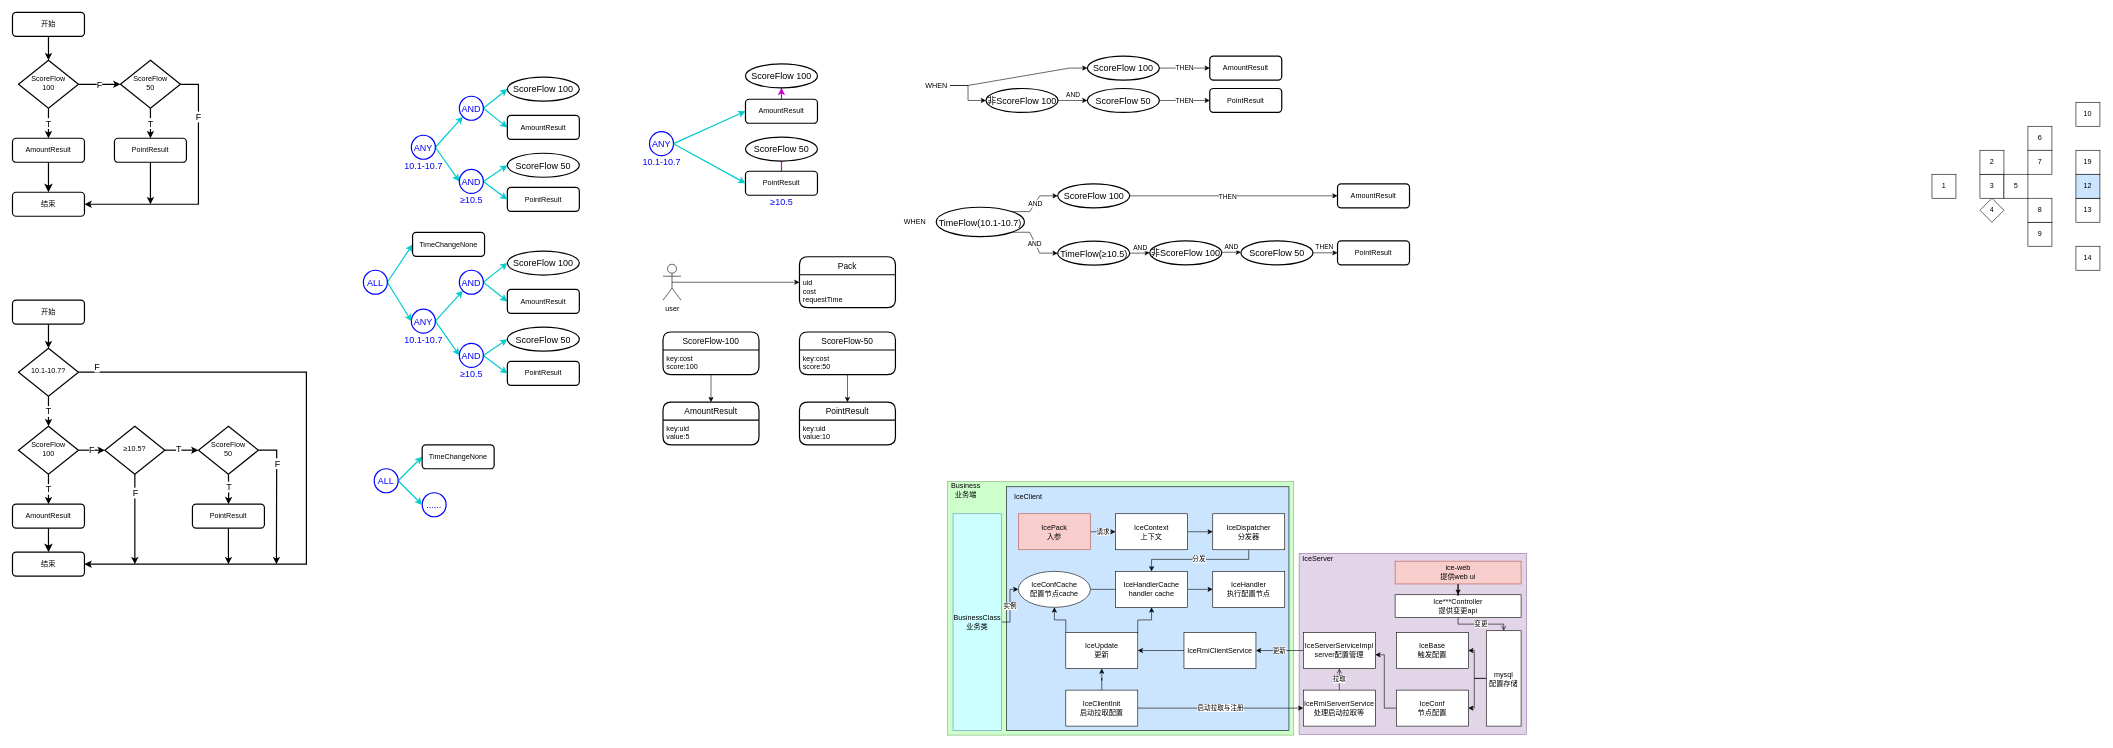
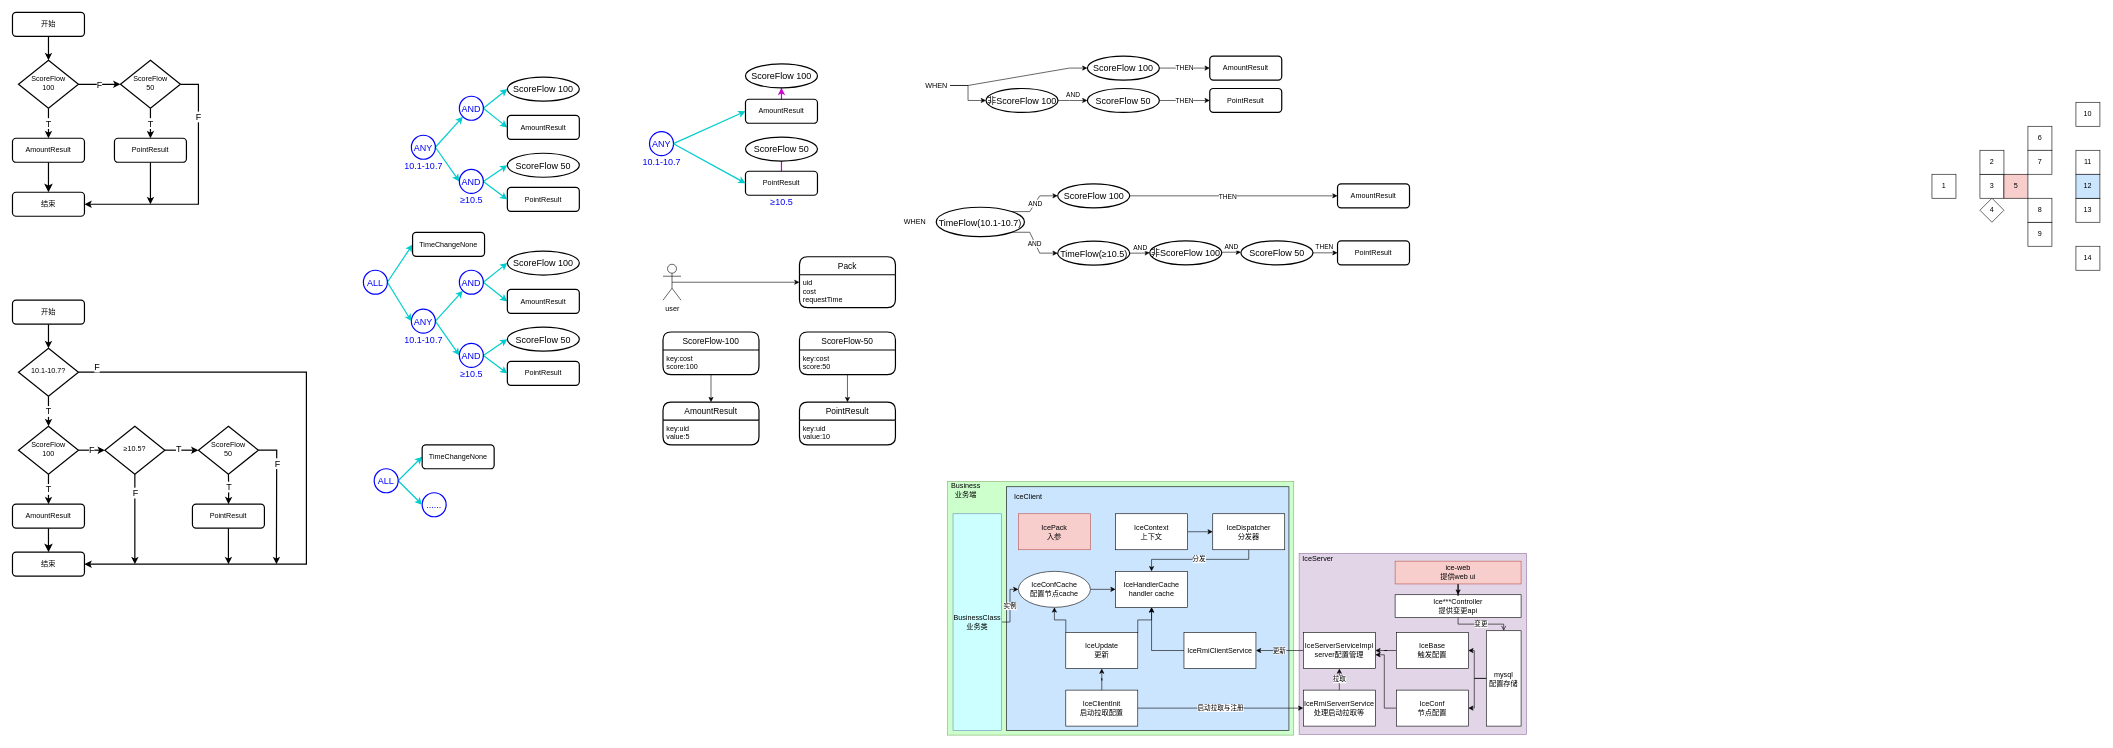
node "19": label "19" -> "11"
node "5": fillcolor #ffffff -> #f8cecc
edge "IcePack 入参" -> "IceContext 上下文": removed, label "请求"
edge "IceConfCache 配置节点cache" -- "IceHandlerCache handler cache": arrowhead none -> classic
edge "IceHandlerCache handler cache" -> "IceHandler 执行配置节点": removed
node "IceHandler 执行配置节点": removed
edge "IceRmiClientService" -> "IceUpdate 更新": now "IceRmiClientService" -> "IceHandlerCache handler cache"
edge "IceBase 触发配置" -> "IceServerServiceImpl server配置管理": added
edge "IceRmiServerrService 处理启动拉取等" -> "IceServerServiceImpl server配置管理": arrowhead open -> classic
